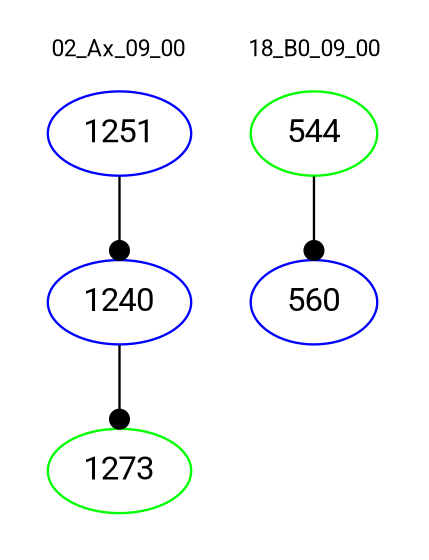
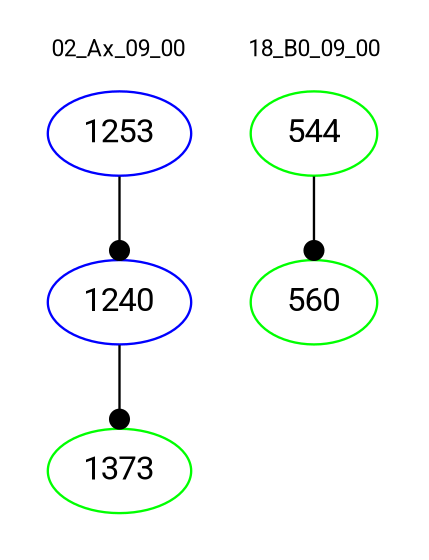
node "1251": label "1251" -> "1253"
node "560": color blue -> green
node "1273": label "1273" -> "1373"
